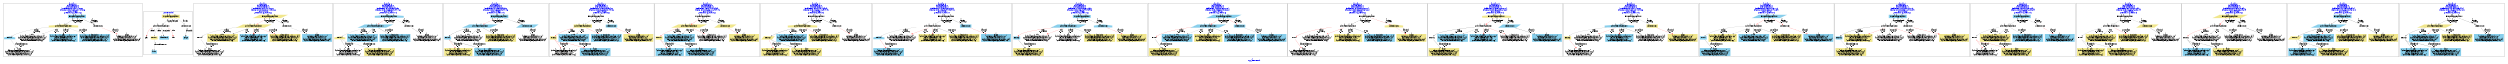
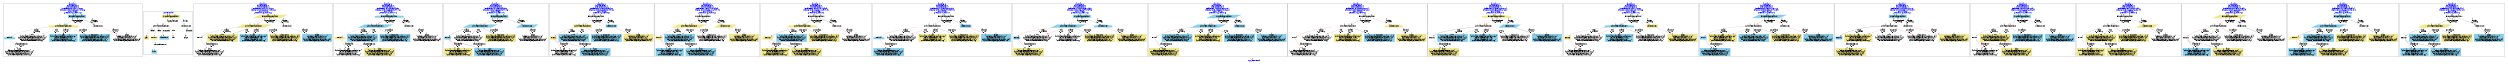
node "year": fillcolor white -> khaki
node "image": fillcolor skyblue -> white
